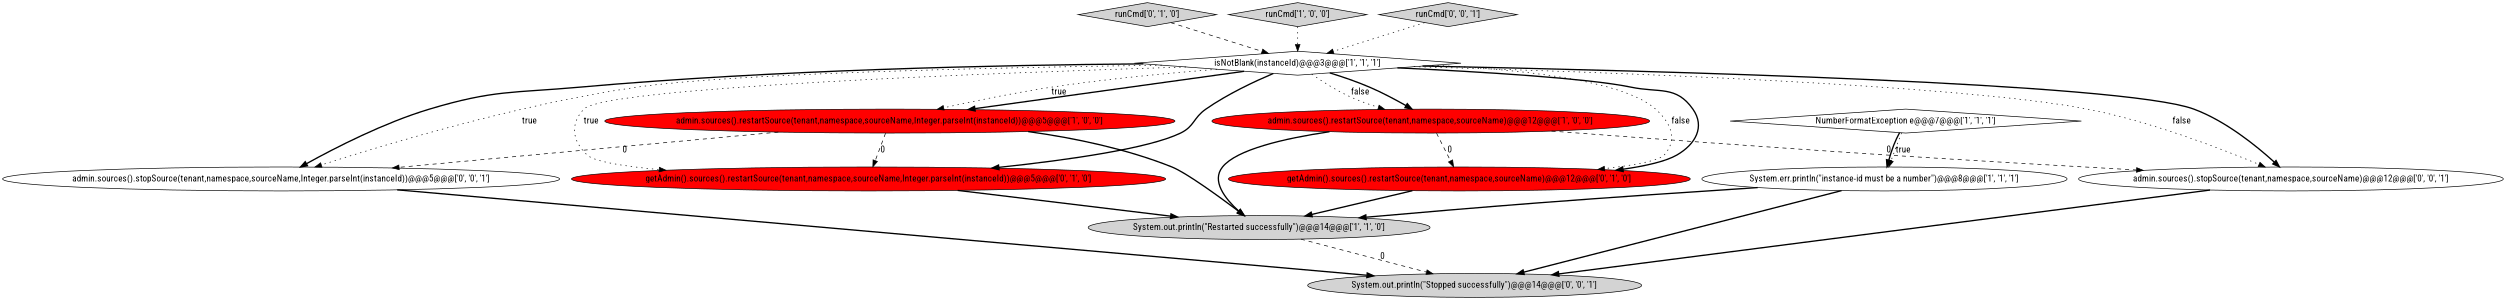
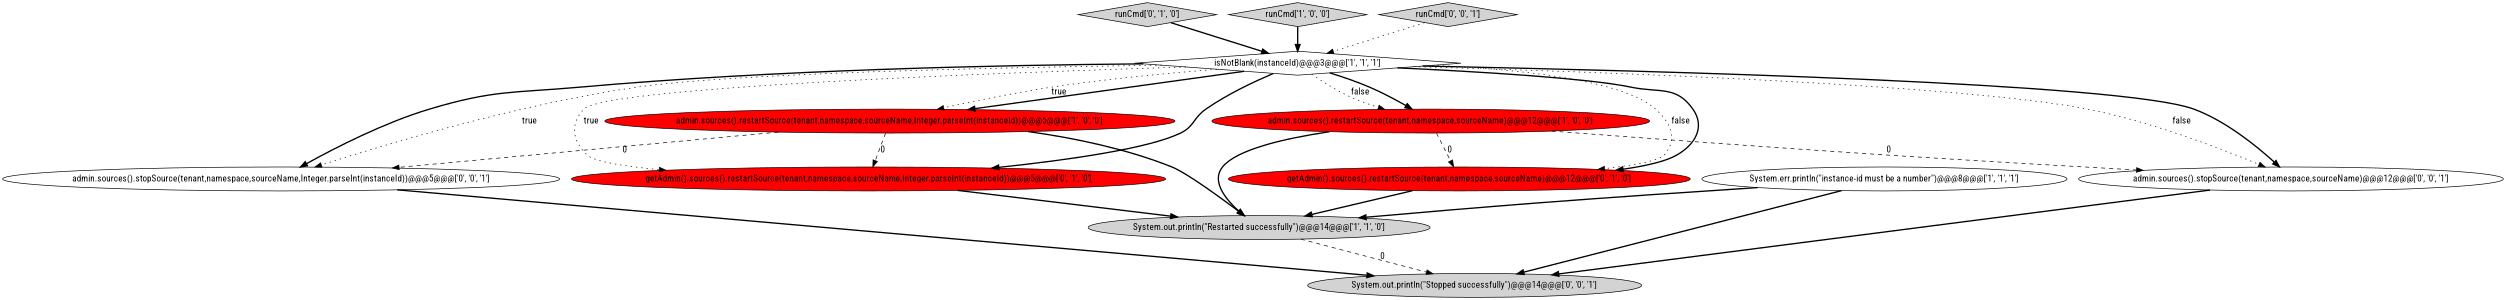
edge "runCmd['1', '0', '0']" -> "isNotBlank(instanceId)@@@3@@@['1', '1', '1']": style dotted -> bold
edge "runCmd['0', '1', '0']" -> "isNotBlank(instanceId)@@@3@@@['1', '1', '1']": style dashed -> bold
node "NumberFormatException e@@@7@@@['1', '1', '1']": removed
